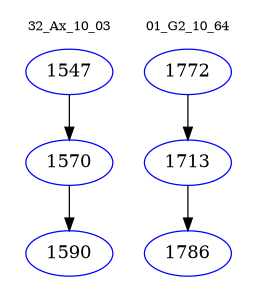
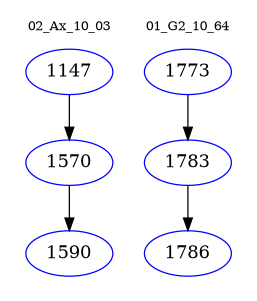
cluster "32_Ax_10_03": label "32_Ax_10_03" -> "02_Ax_10_03"
node "1547": label "1547" -> "1147"
node "1772": label "1772" -> "1773"
node "1713": label "1713" -> "1783"
